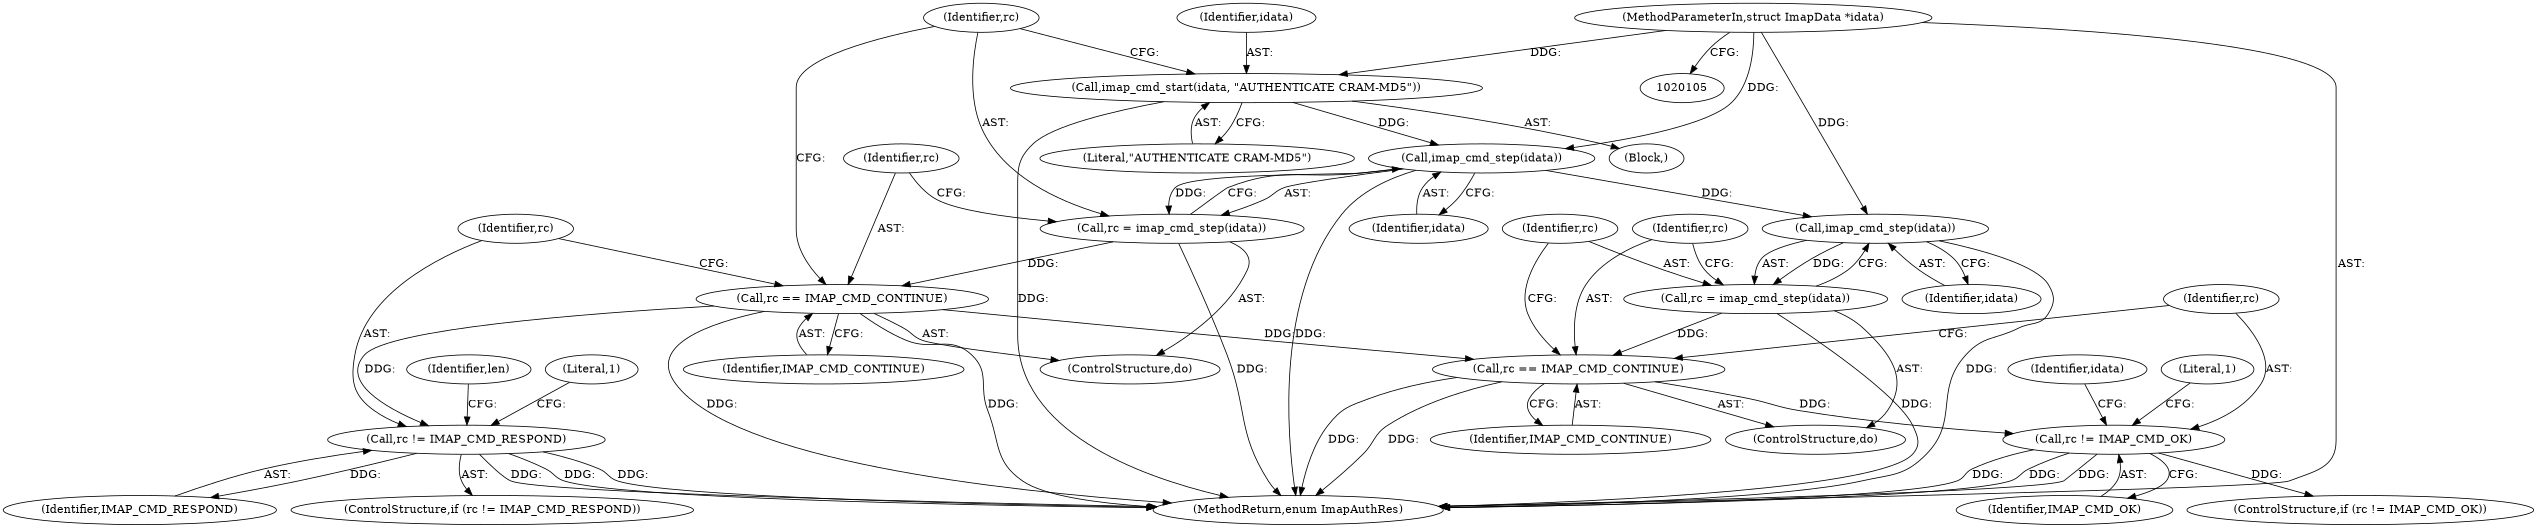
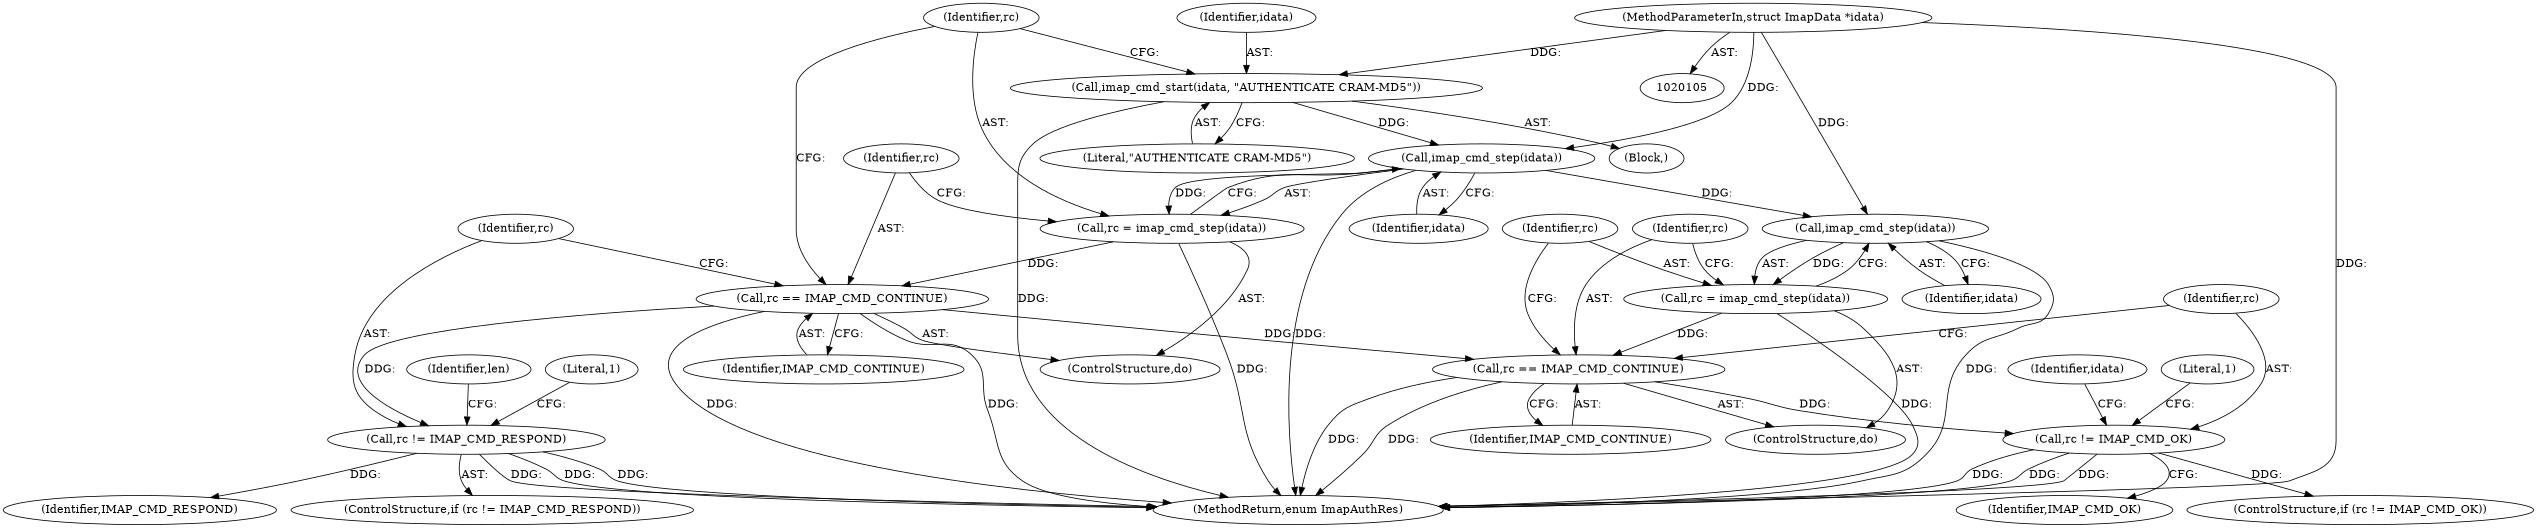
edge "(MethodParameterIn,struct ImapData *idata)" -> "1020105": label "CFG: " -> "AST: "
edge "(MethodParameterIn,struct ImapData *idata)" -> "(MethodReturn,enum ImapAuthRes)": label "AST: " -> "DDG: "
edge "(Identifier,IMAP_CMD_RESPOND)" -> "(Call,rc != IMAP_CMD_RESPOND)": removed, label "AST:"
edge "(Identifier,IMAP_CMD_OK)" -> "(Call,rc != IMAP_CMD_OK)": removed, label "AST:"
